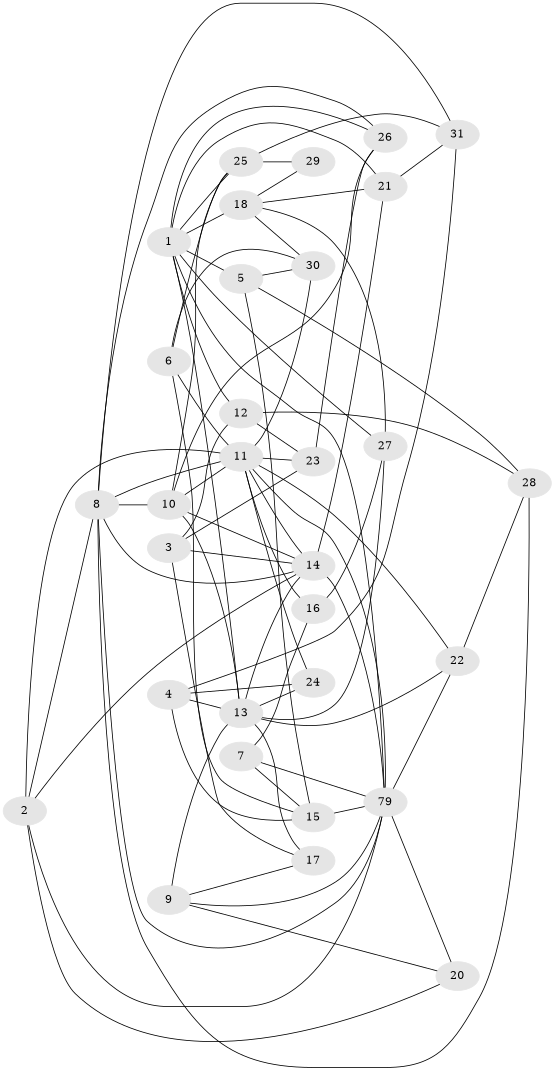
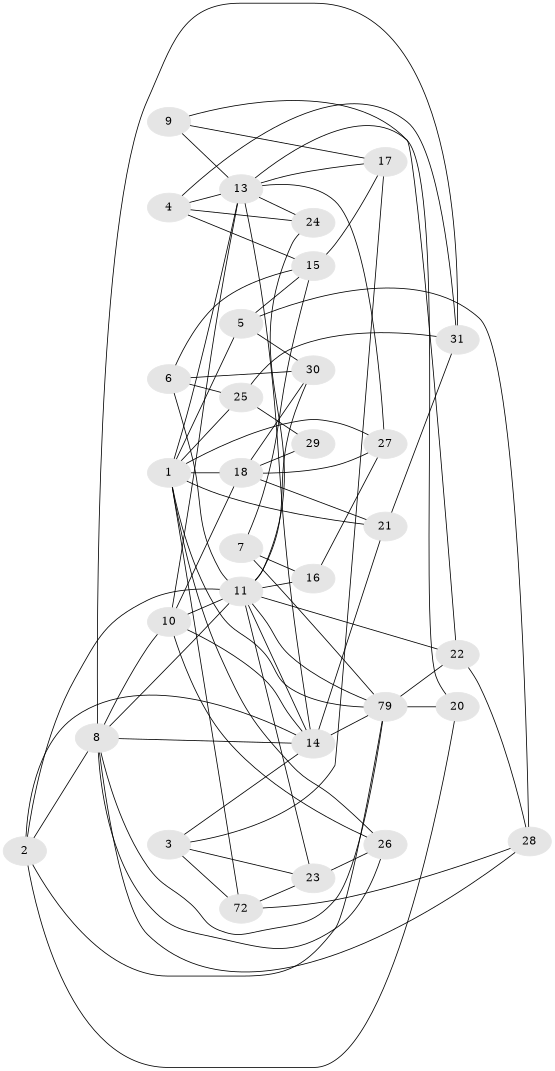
edge "25" -- "10": now "18" -- "10"
node "12": label "12" -> "72"
edge "79" -- "15": now "17" -- "15"
edge "79" -- "9": removed
